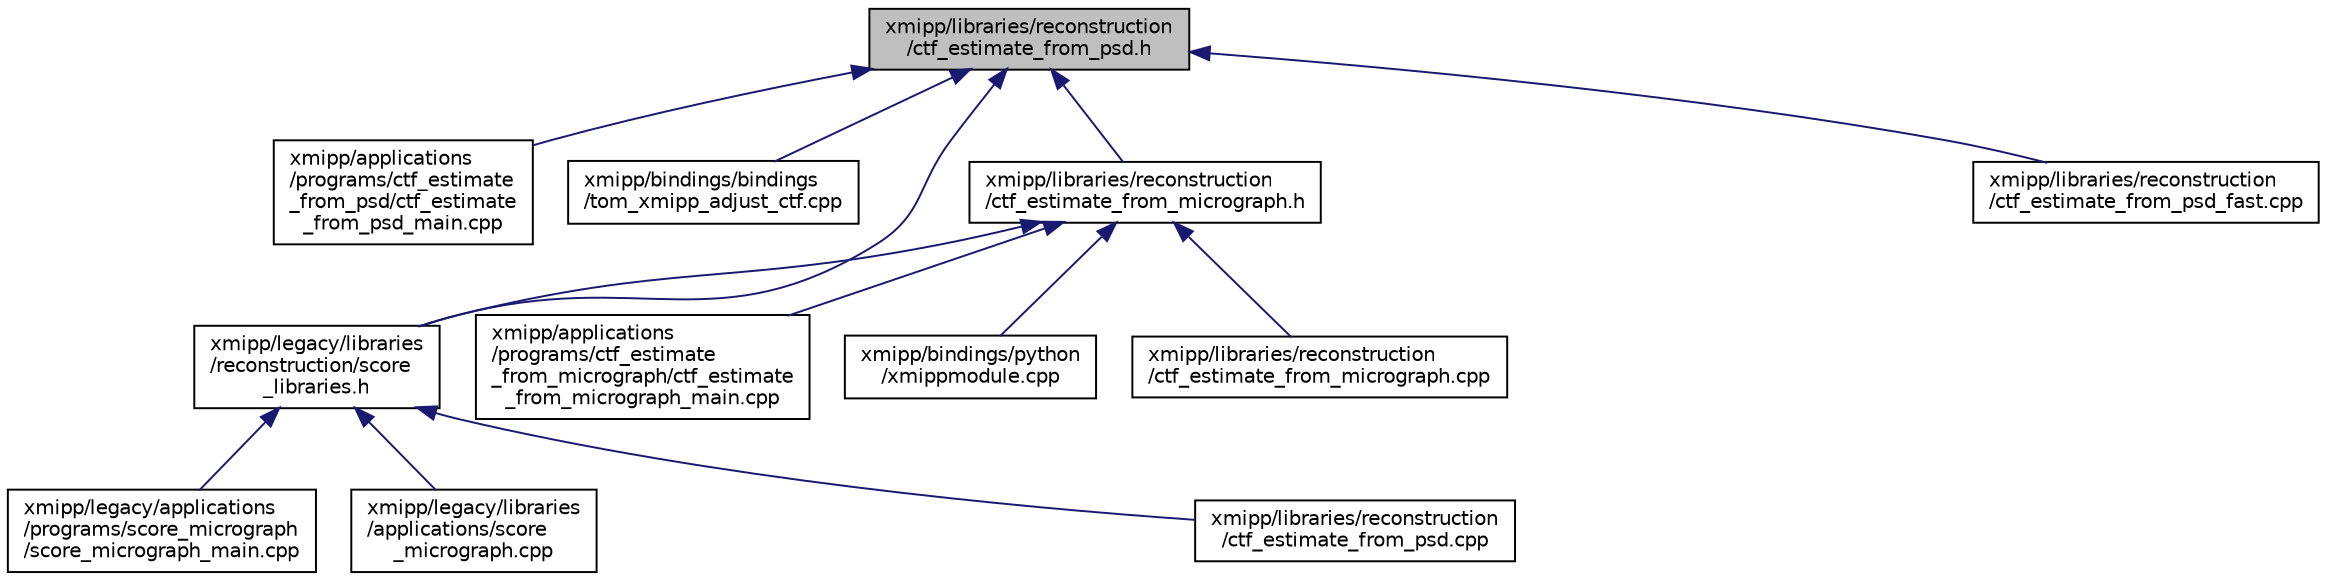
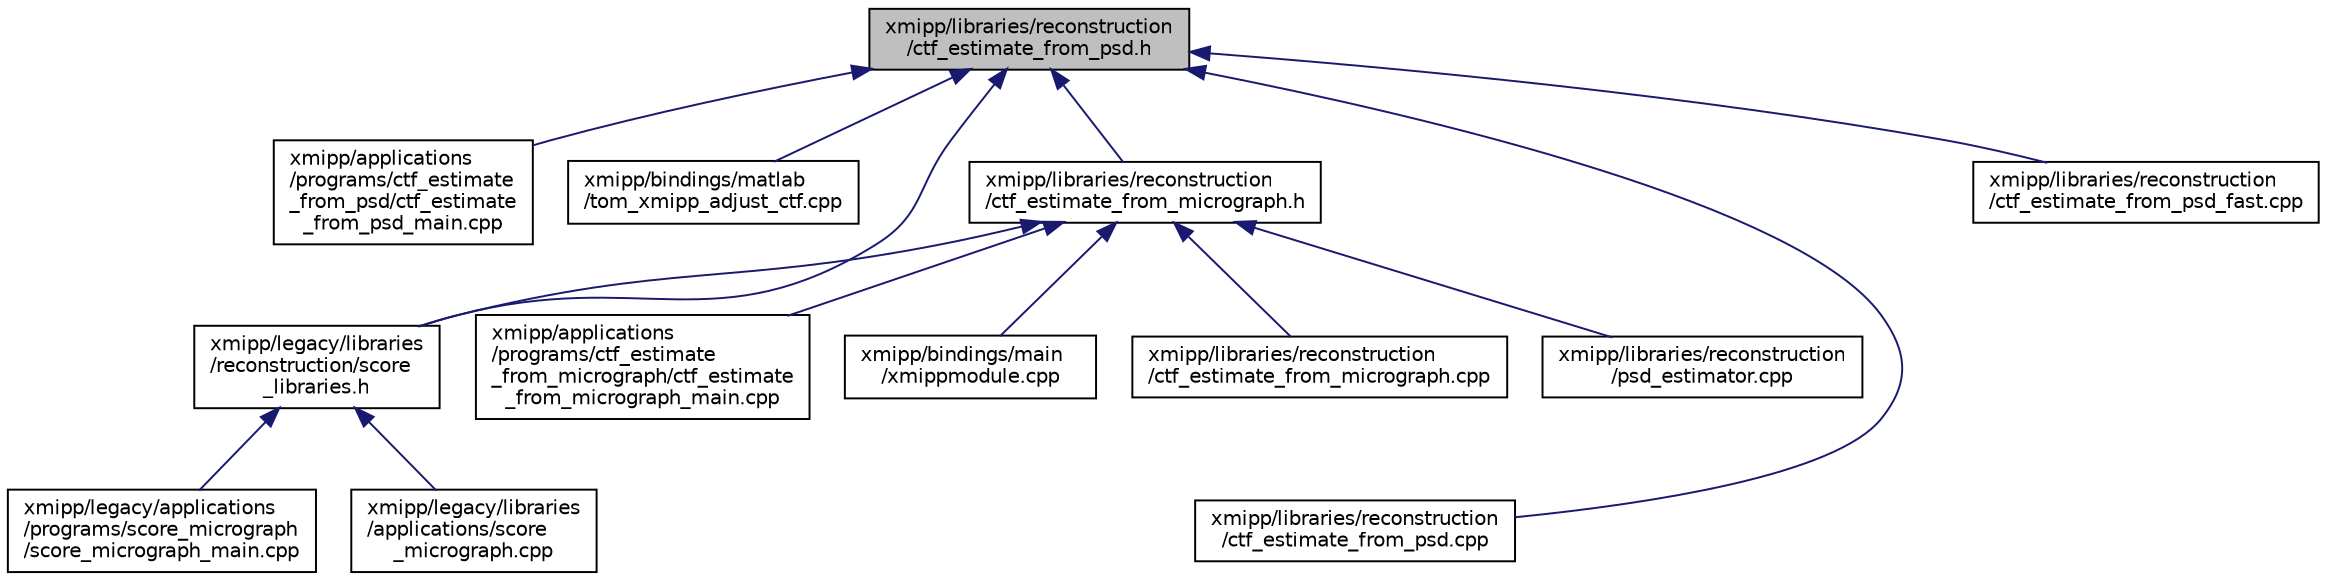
node "xmipp/bindings/bindings /tom_xmipp_adjust_ctf.cpp": label "xmipp/bindings/bindings /tom_xmipp_adjust_ctf.cpp" -> "xmipp/bindings/matlab /tom_xmipp_adjust_ctf.cpp"
node "xmipp/bindings/python /xmippmodule.cpp": label "xmipp/bindings/python /xmippmodule.cpp" -> "xmipp/bindings/main /xmippmodule.cpp"
node "xmipp/libraries/reconstruction /psd_estimator.cpp": added
edge "xmipp/libraries/reconstruction /ctf_estimate_from_psd.cpp" -> "xmipp/legacy/libraries /reconstruction/score _libraries.h": now "xmipp/libraries/reconstruction /ctf_estimate_from_psd.cpp" -> "xmipp/libraries/reconstruction /ctf_estimate_from_psd.h"
